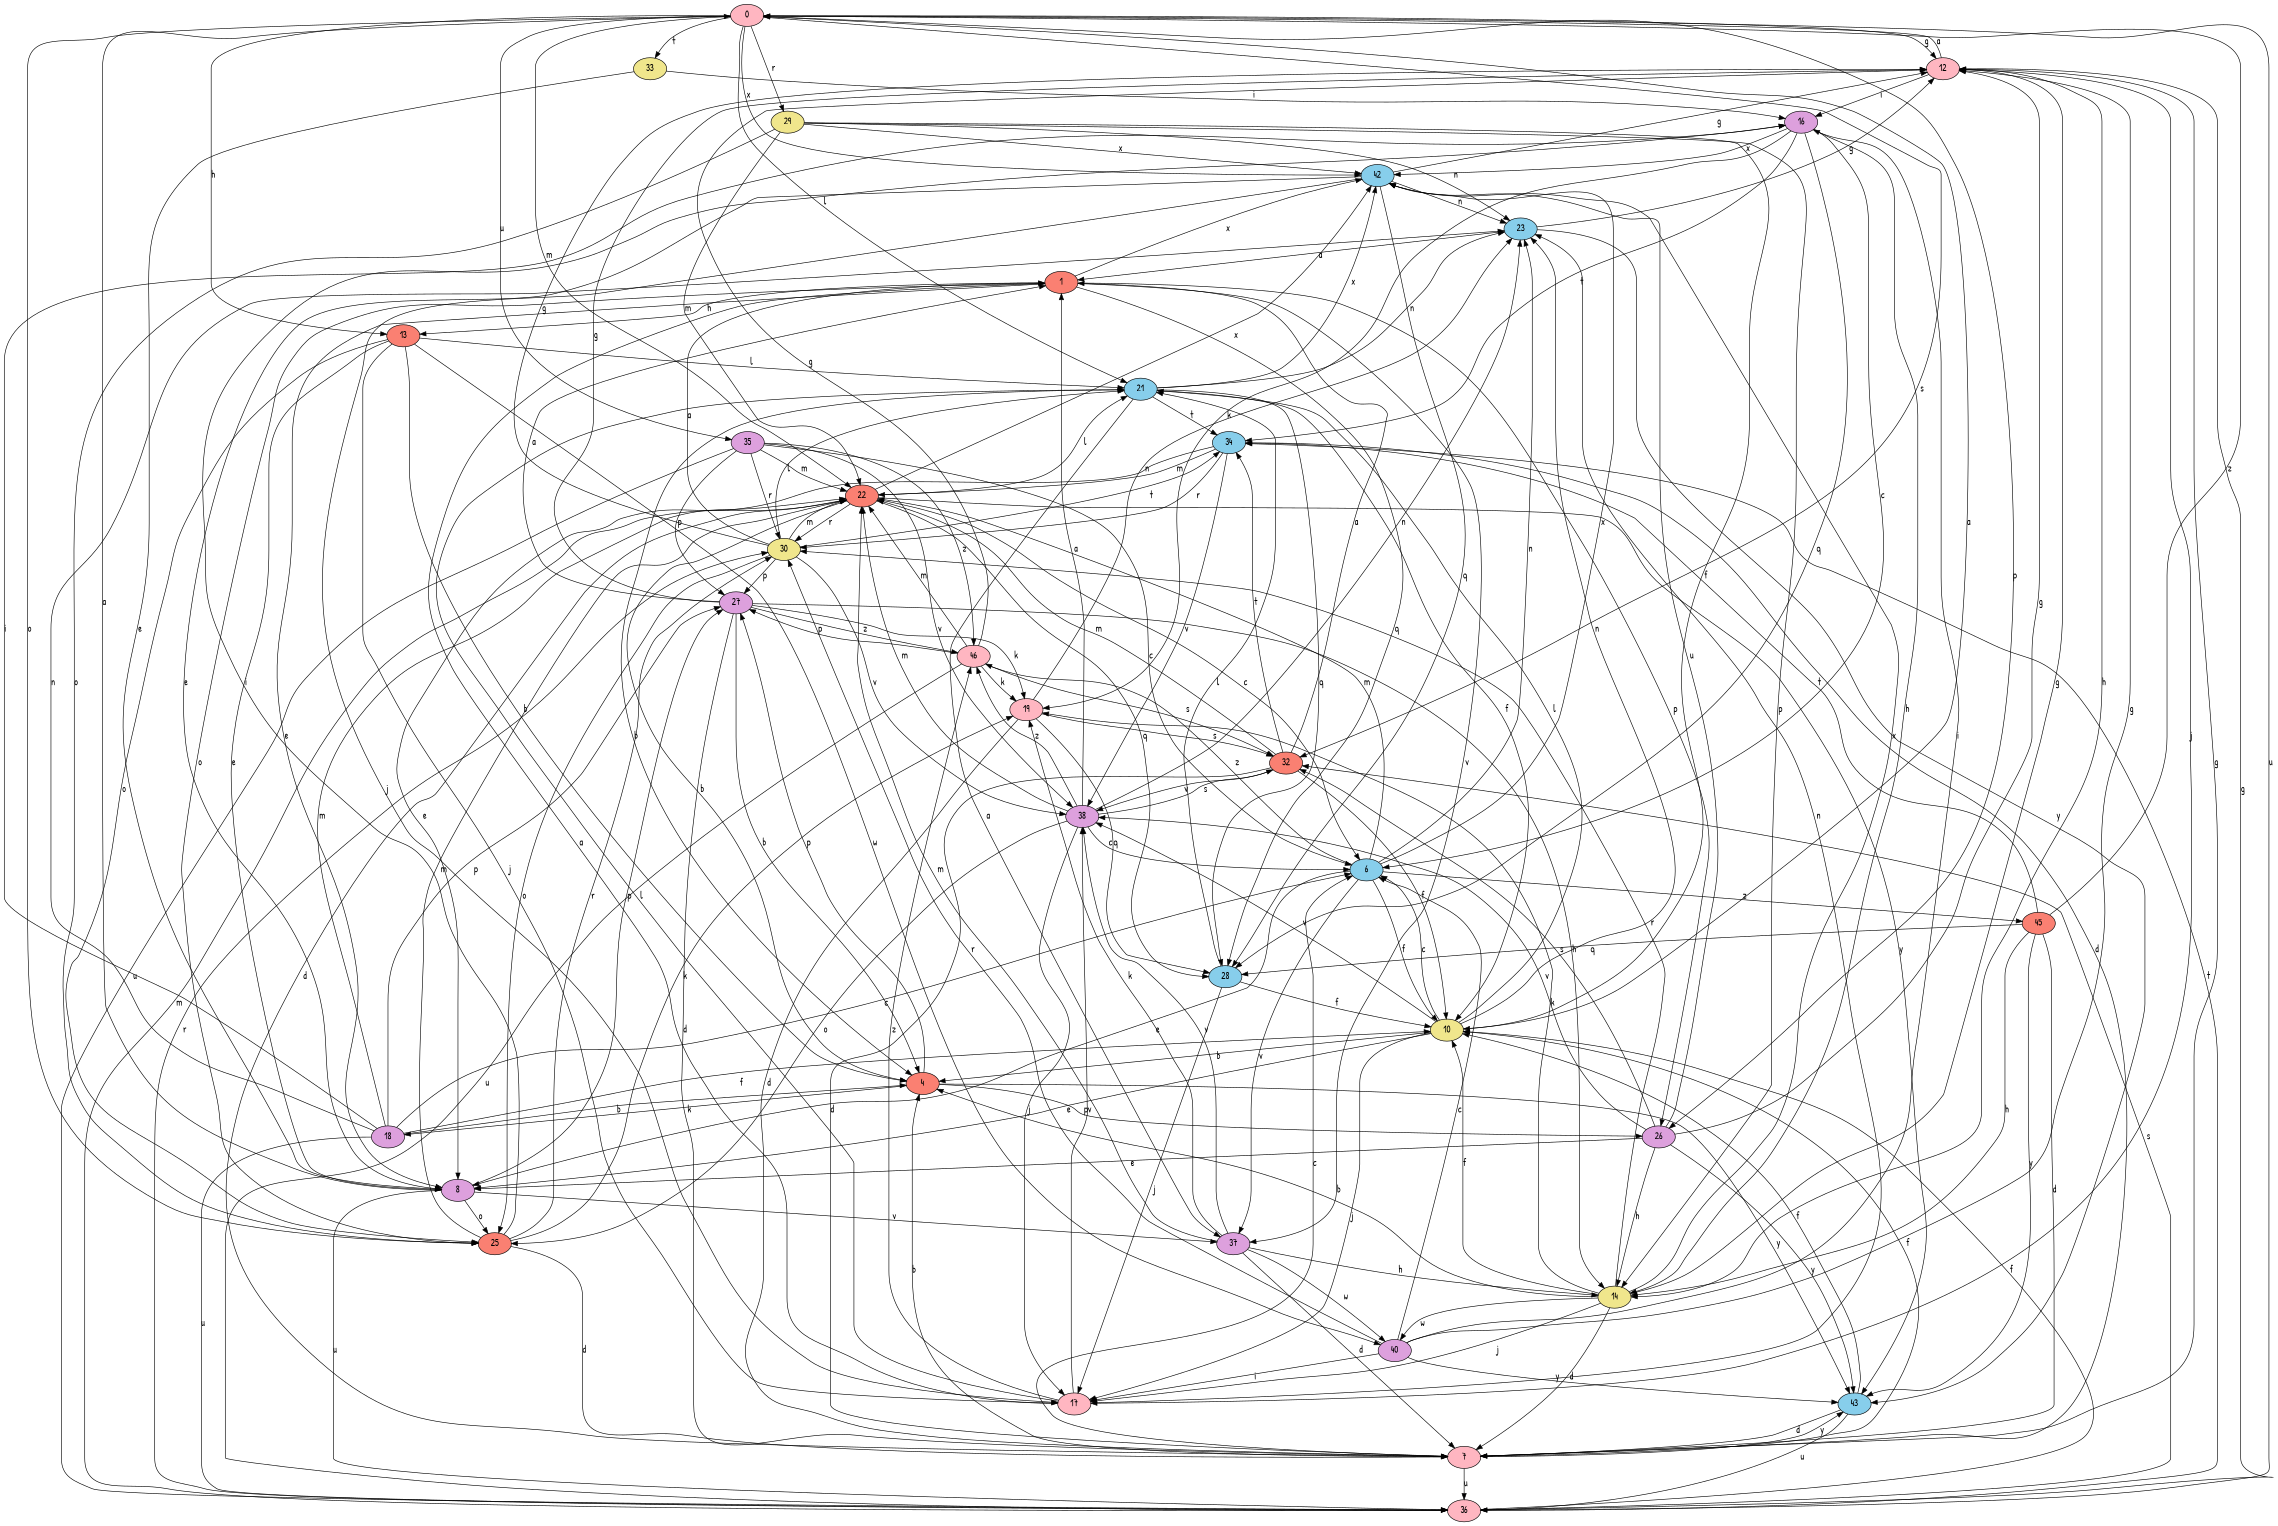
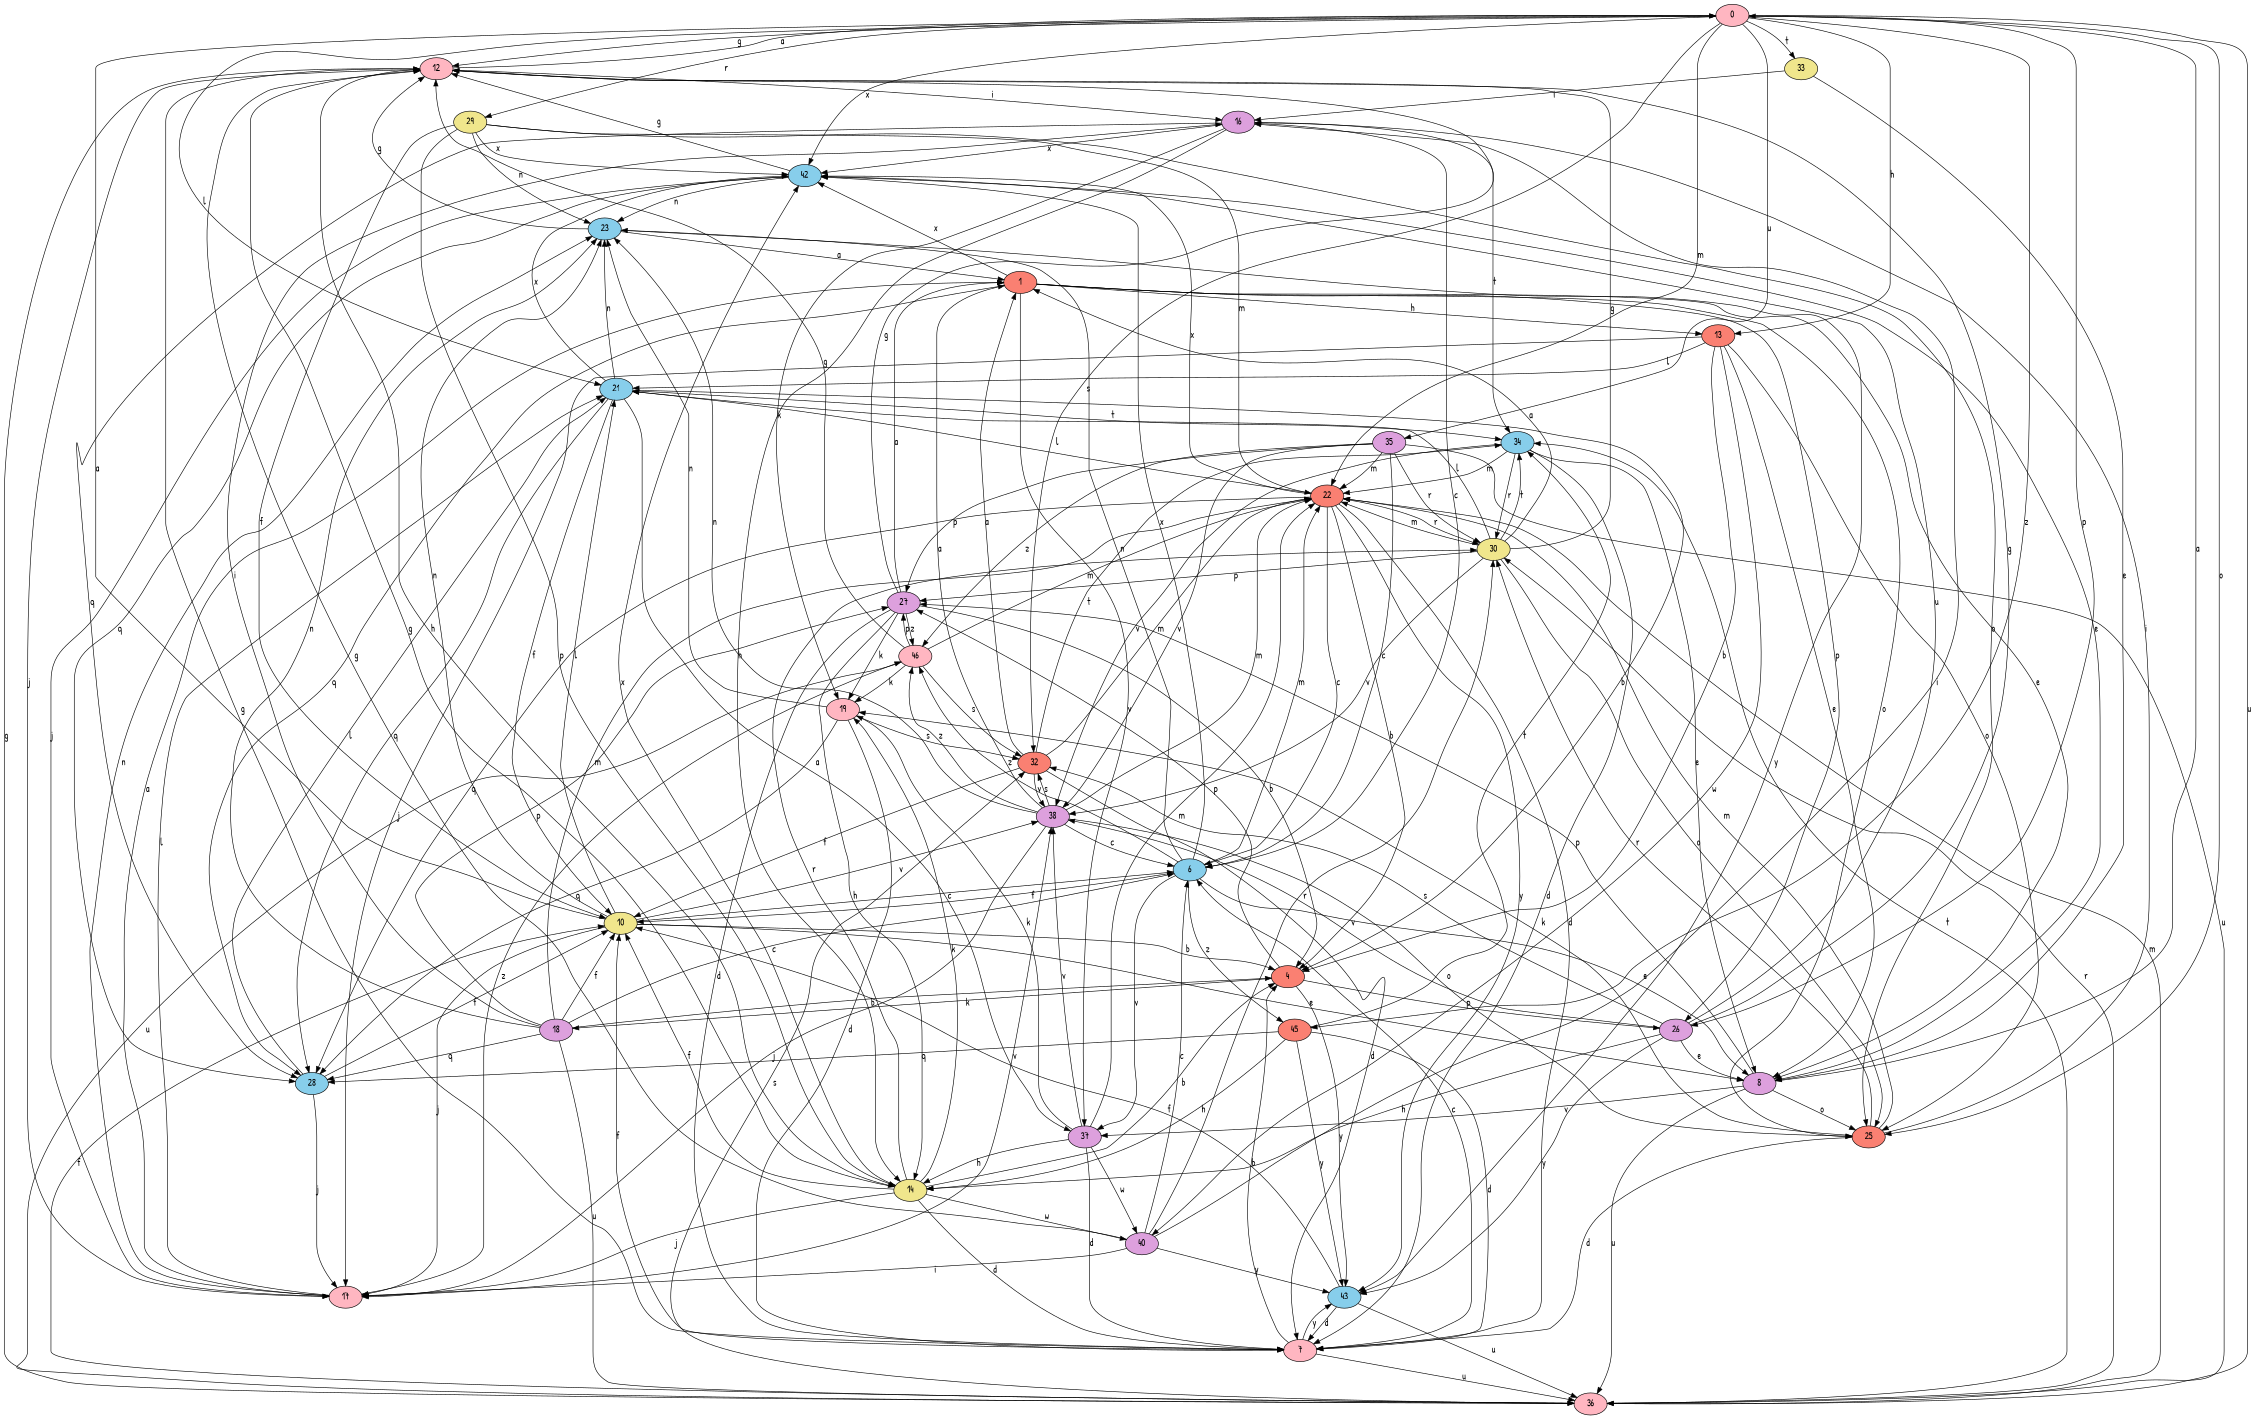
edge "45" -> "0": reversed
edge "18" -> "28": added, label "q"
